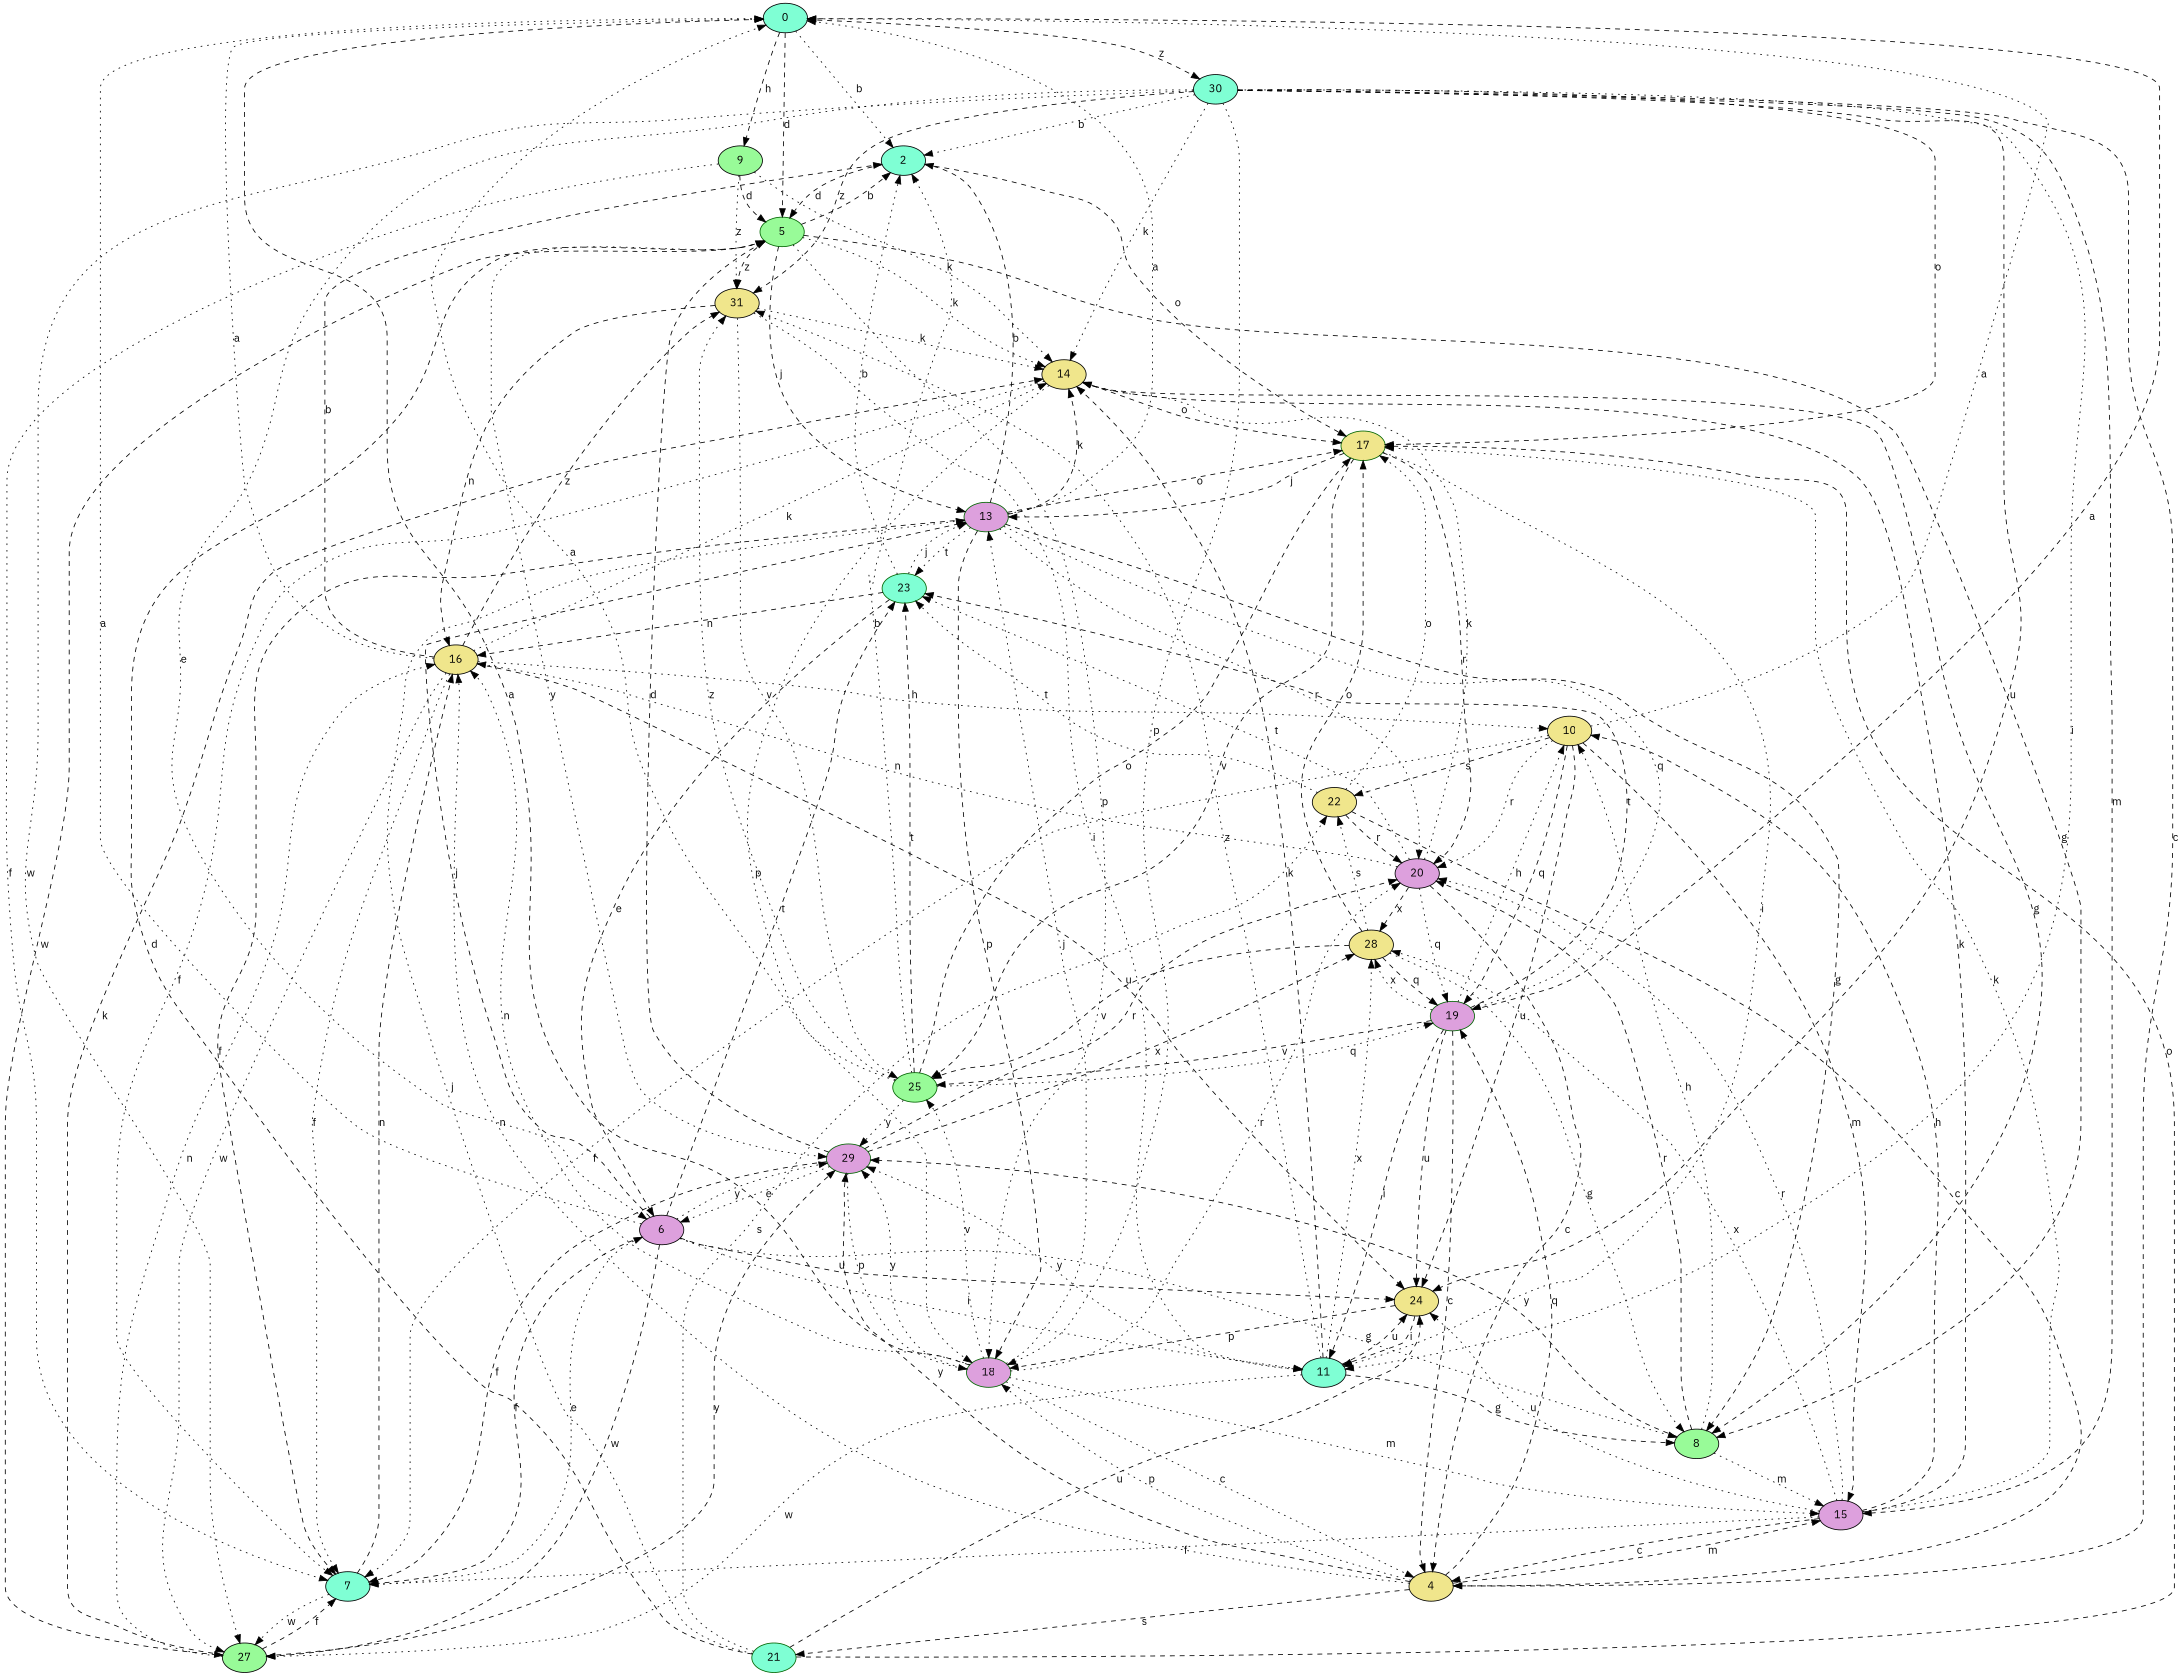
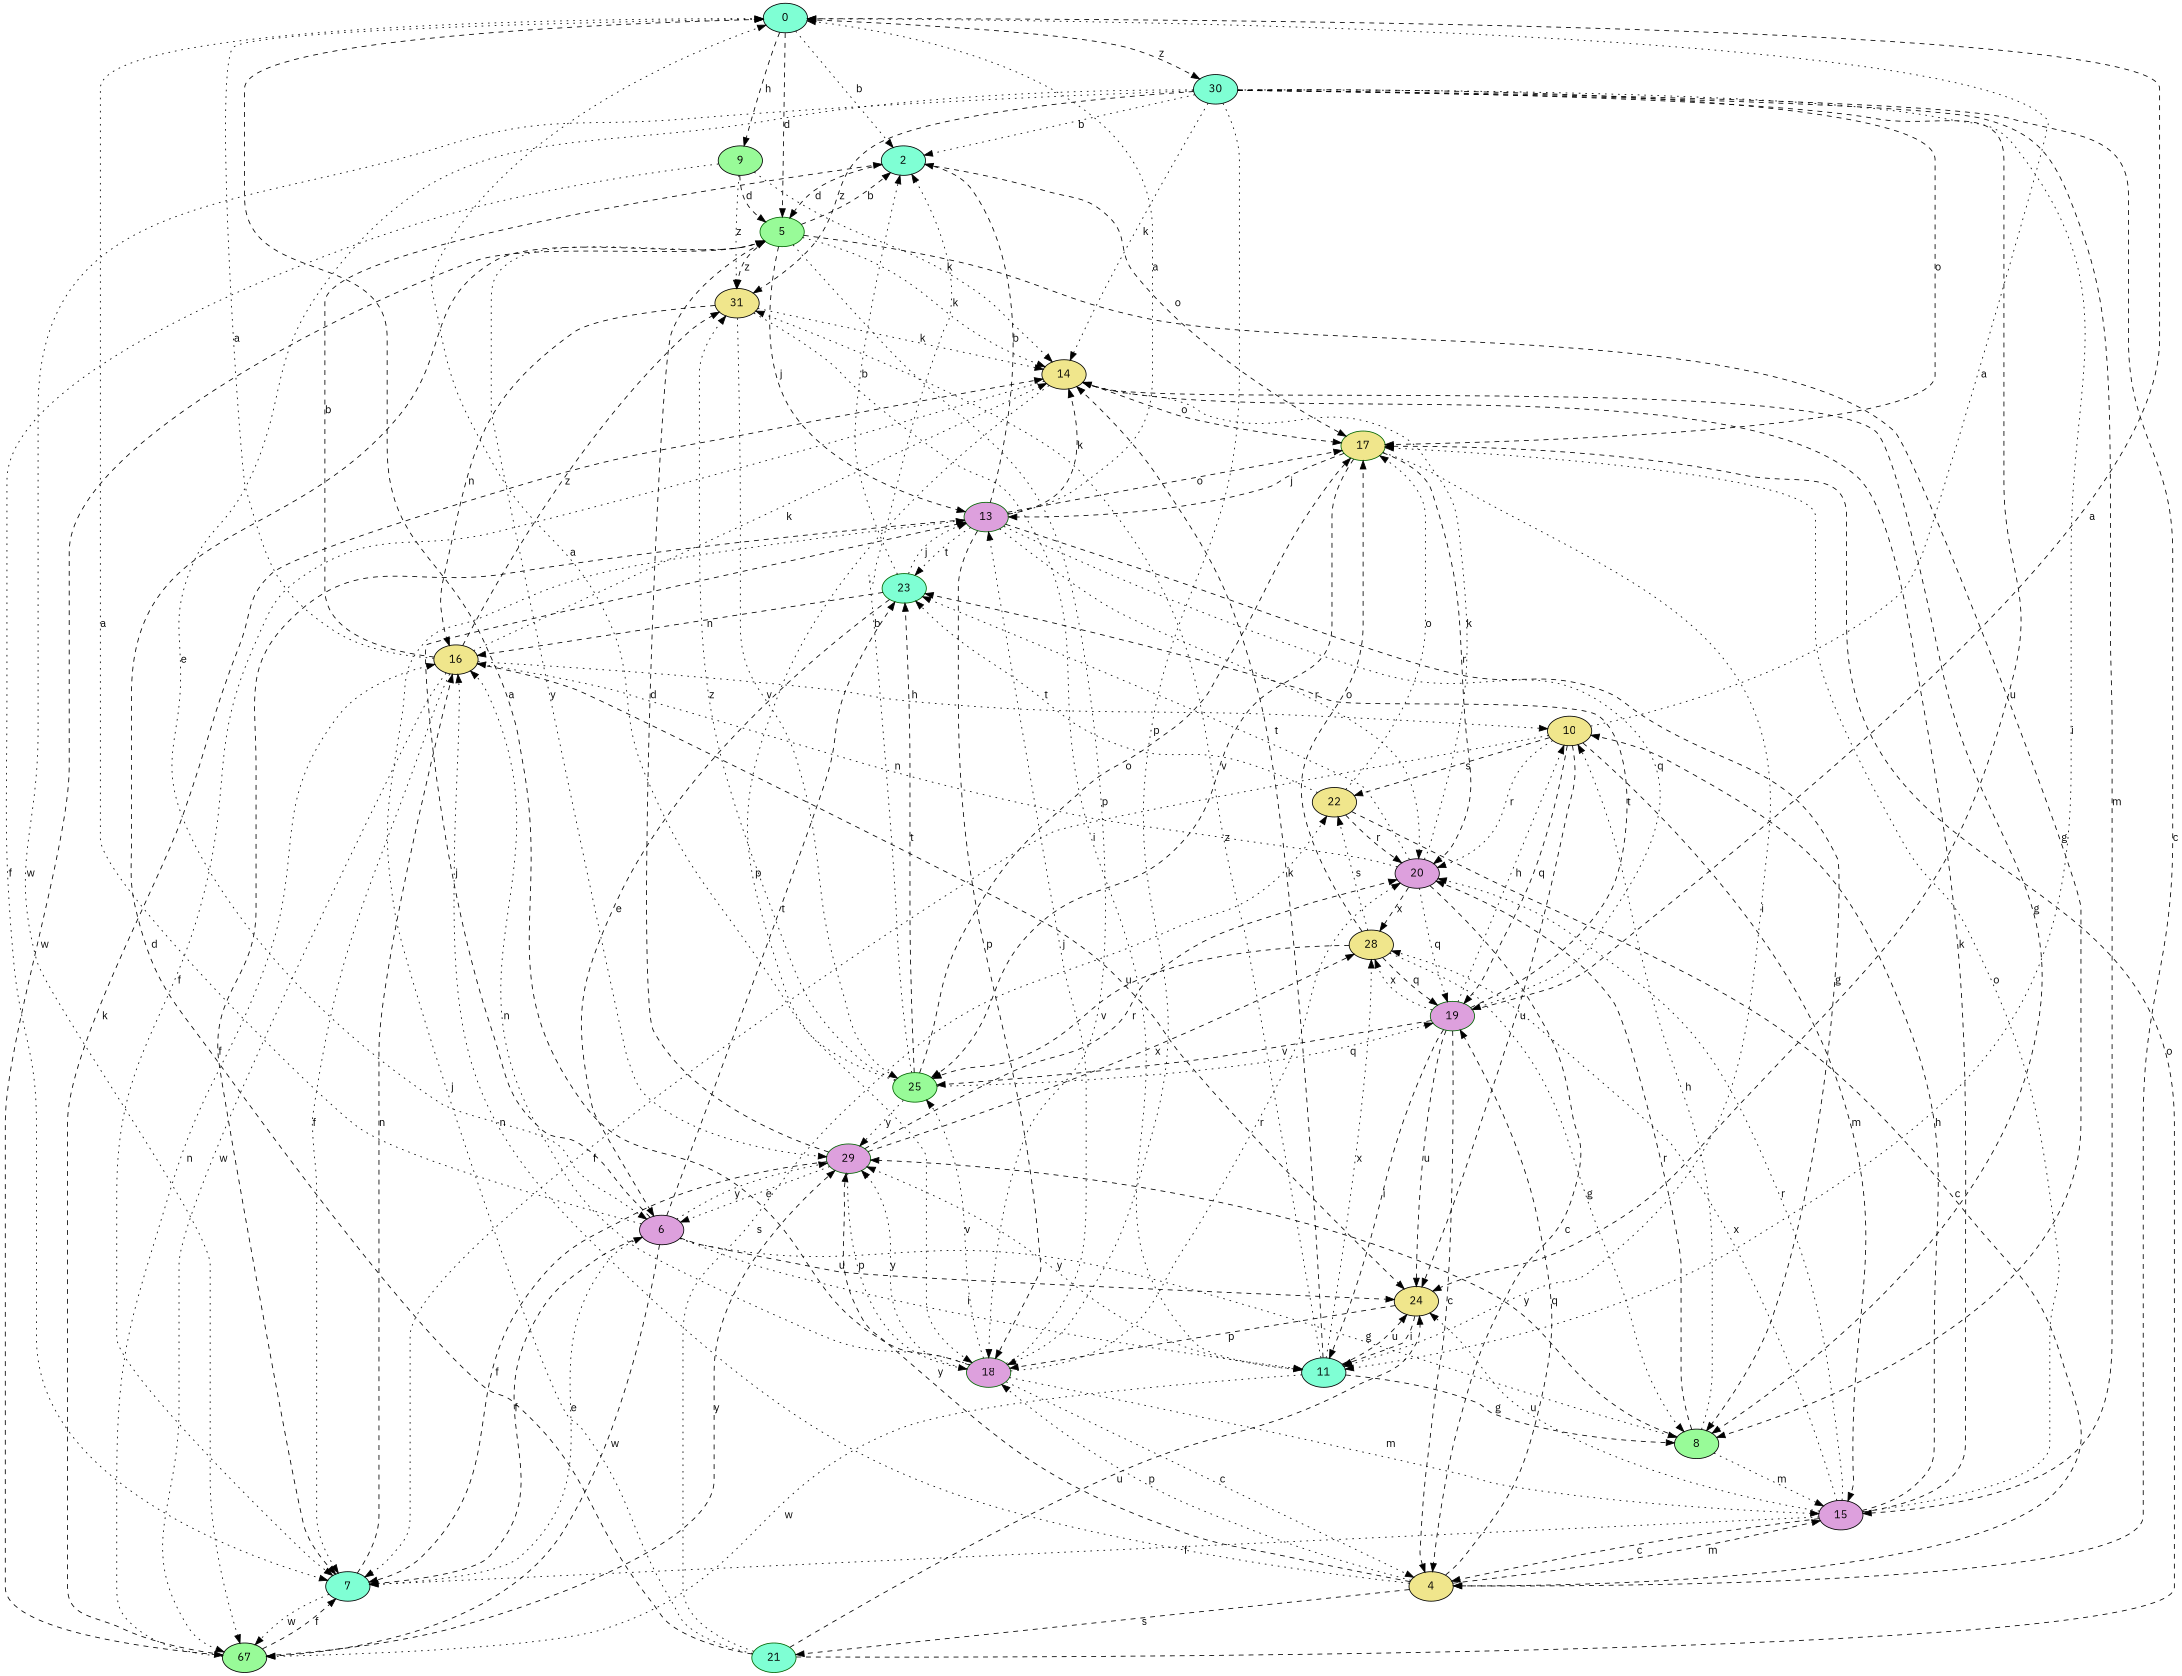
edge "15" -> "17": label "k" -> "o"
node "27": label "27" -> "67"
